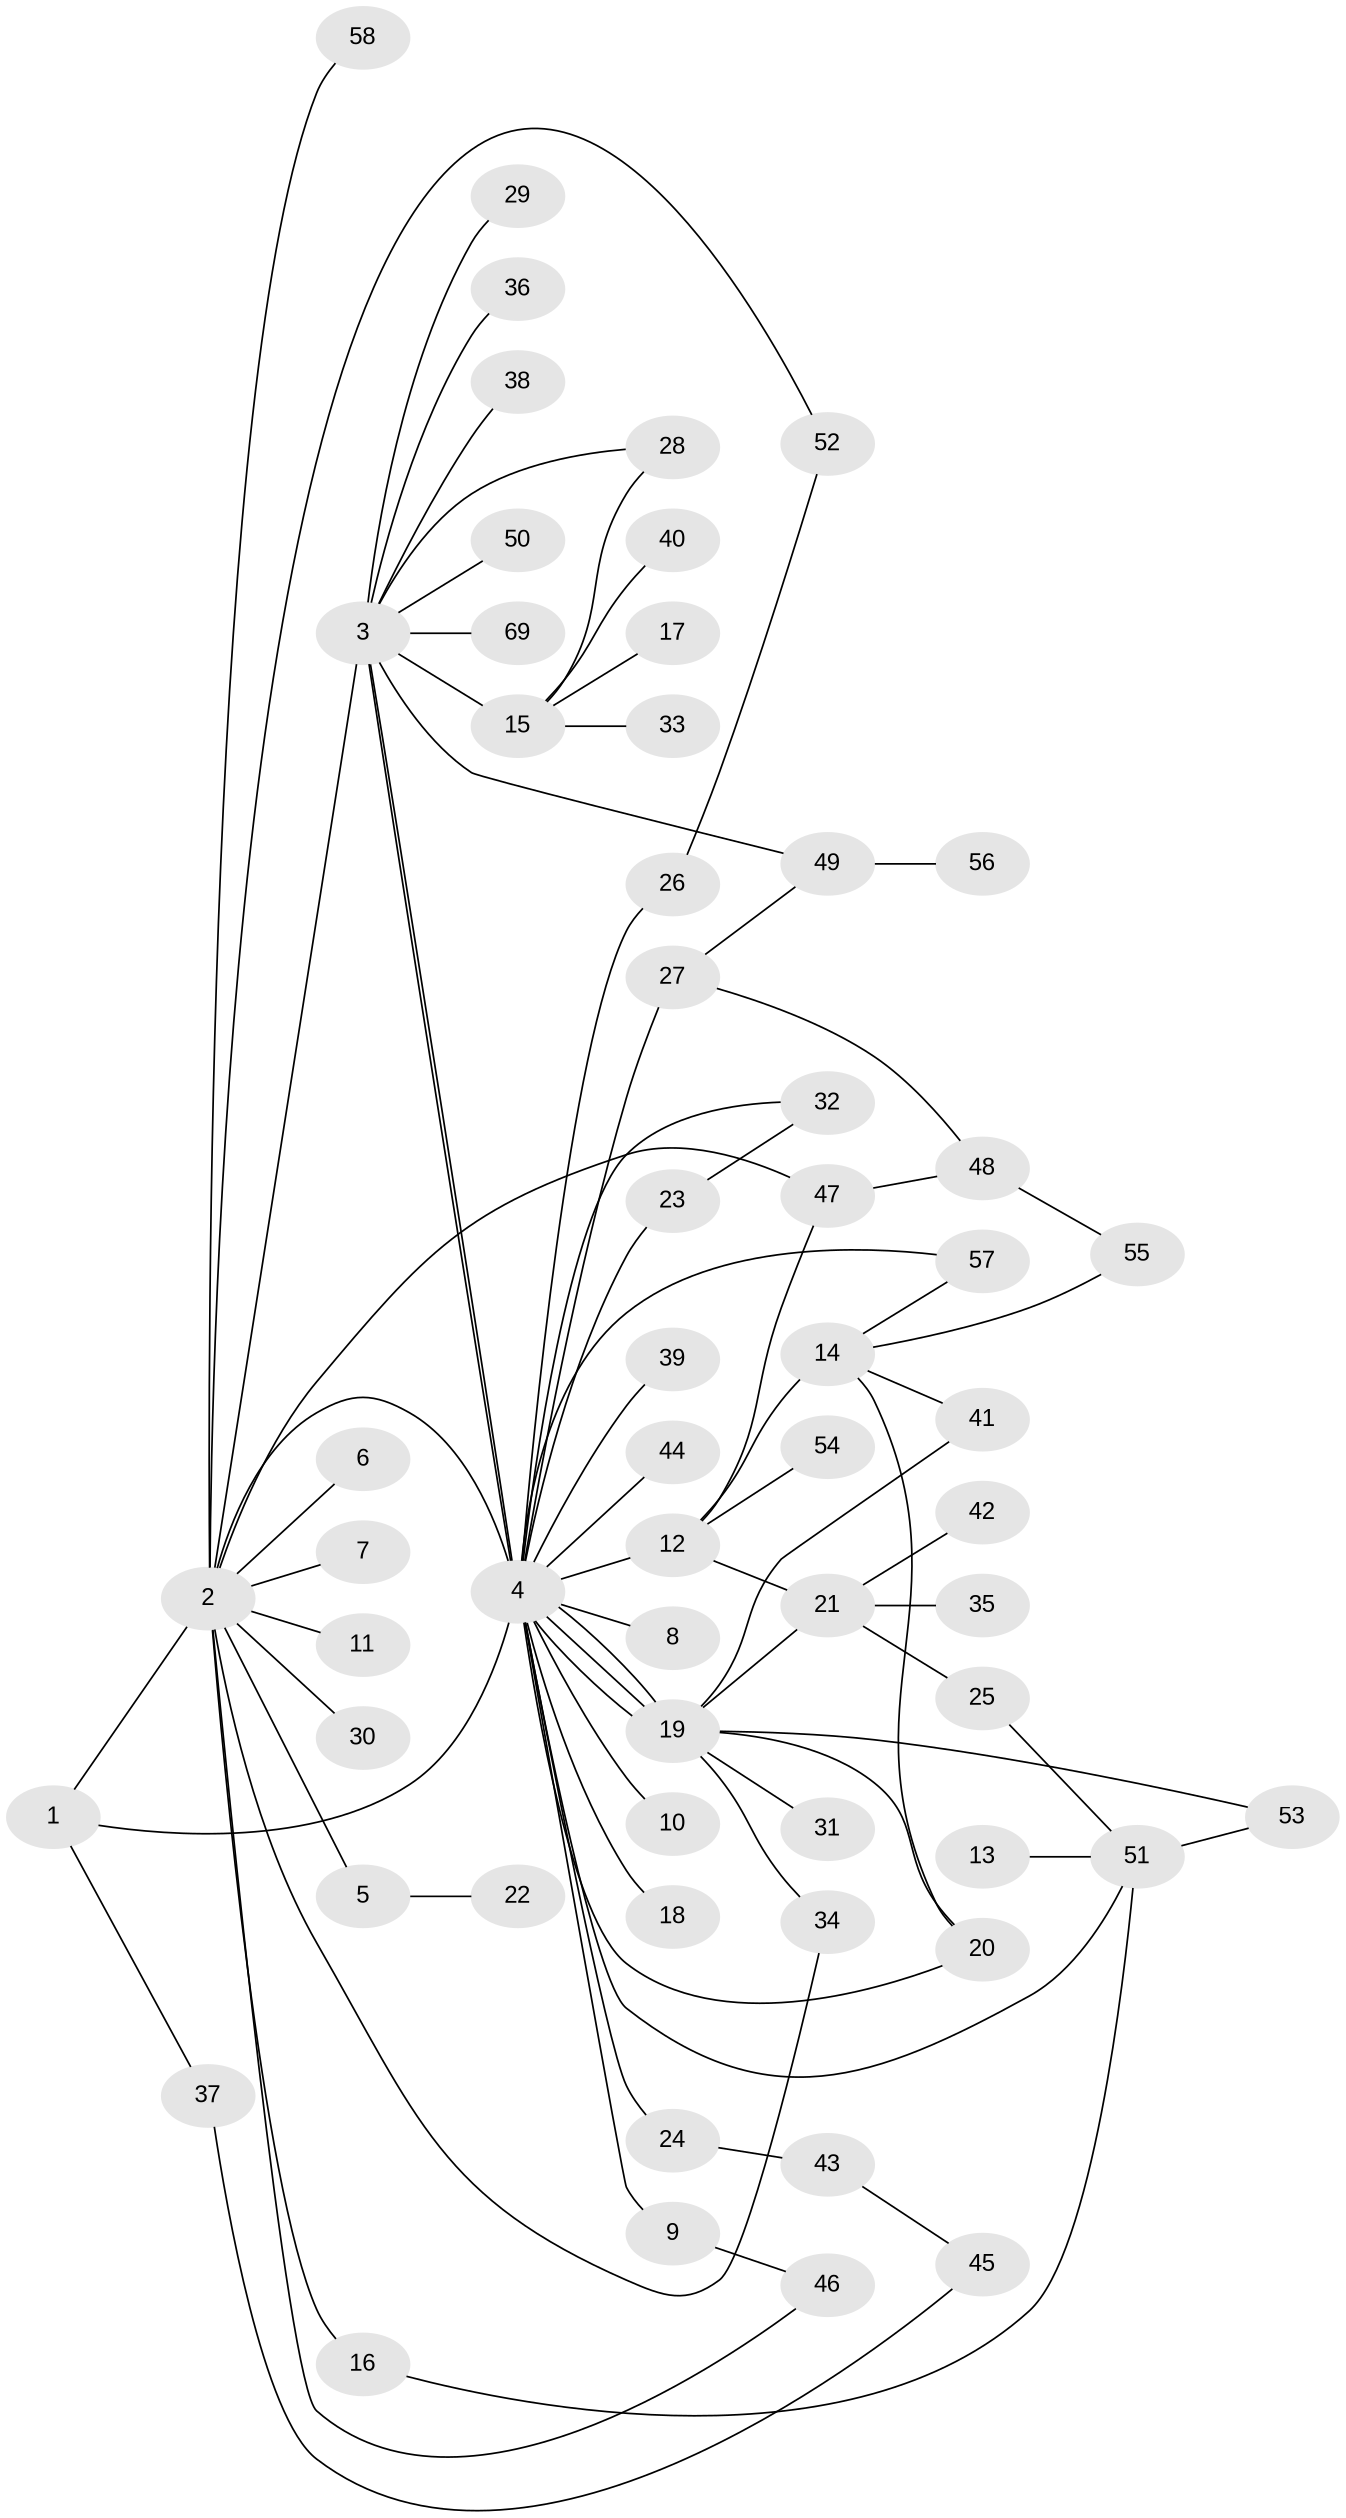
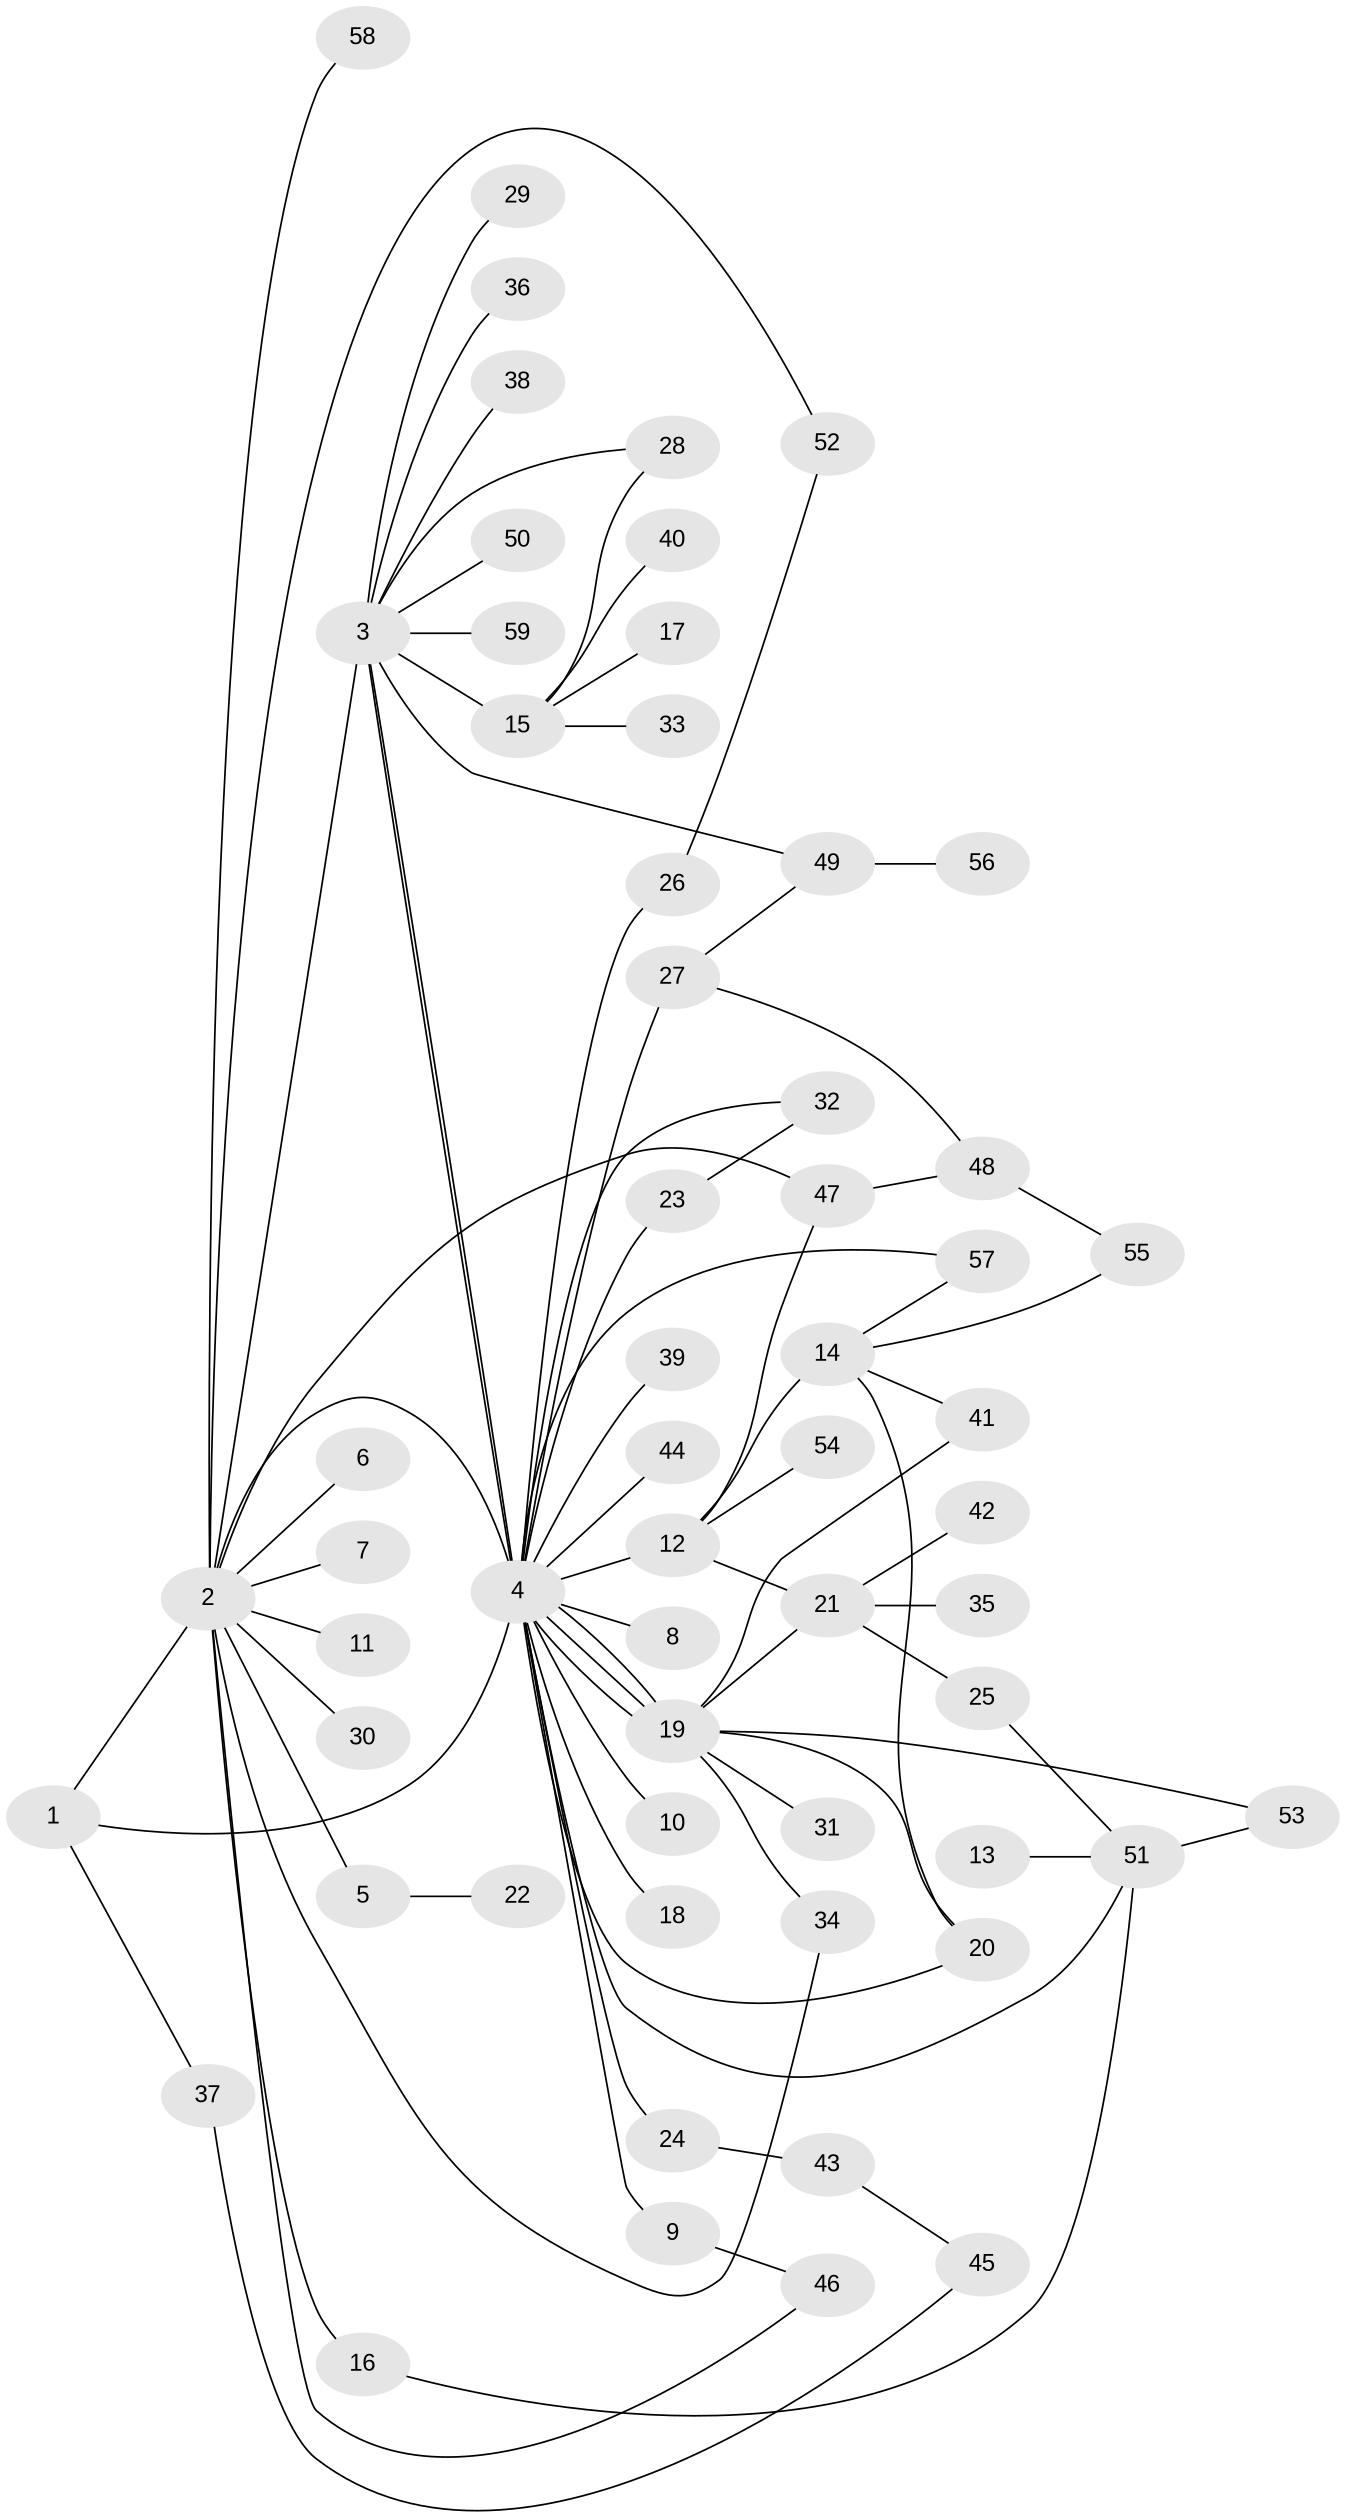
node "69": label "69" -> "59"
